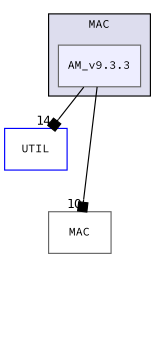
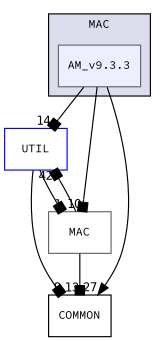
edge "UTIL" -> "MAC": added
edge "MAC" -> "UTIL": added
node "COMMON": added
